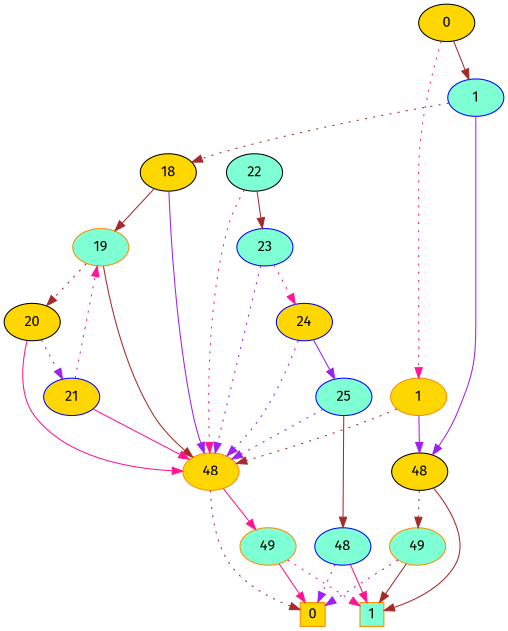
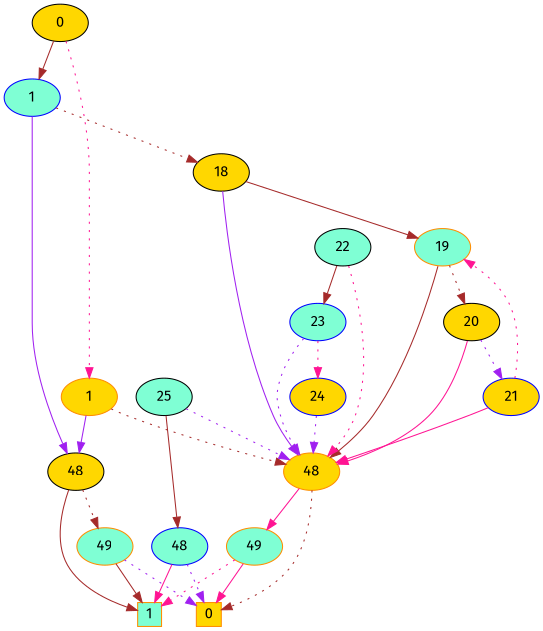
edge "24" -> "25": removed
node "25": color blue -> black
